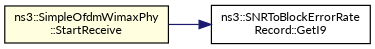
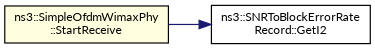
node "ns3::SNRToBlockErrorRate Record::GetI9": label "ns3::SNRToBlockErrorRate Record::GetI9" -> "ns3::SNRToBlockErrorRate Record::GetI2"
